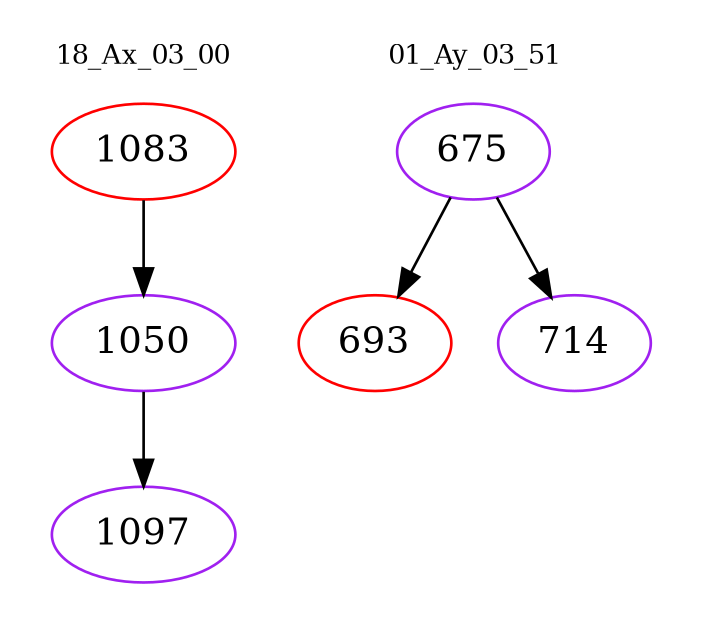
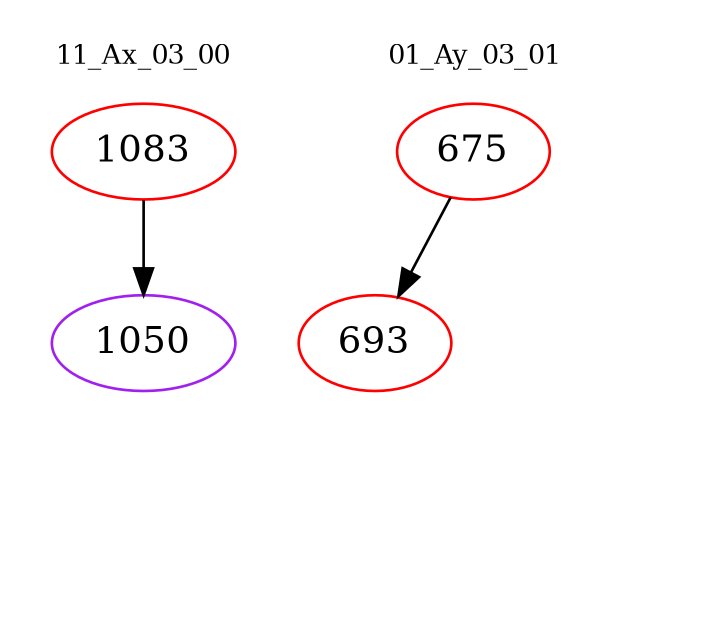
cluster "18_Ax_03_00": label "18_Ax_03_00" -> "11_Ax_03_00"
cluster "01_Ay_03_51": label "01_Ay_03_51" -> "01_Ay_03_01"
node "675": color purple -> red
node "714": removed
node "1097": removed
